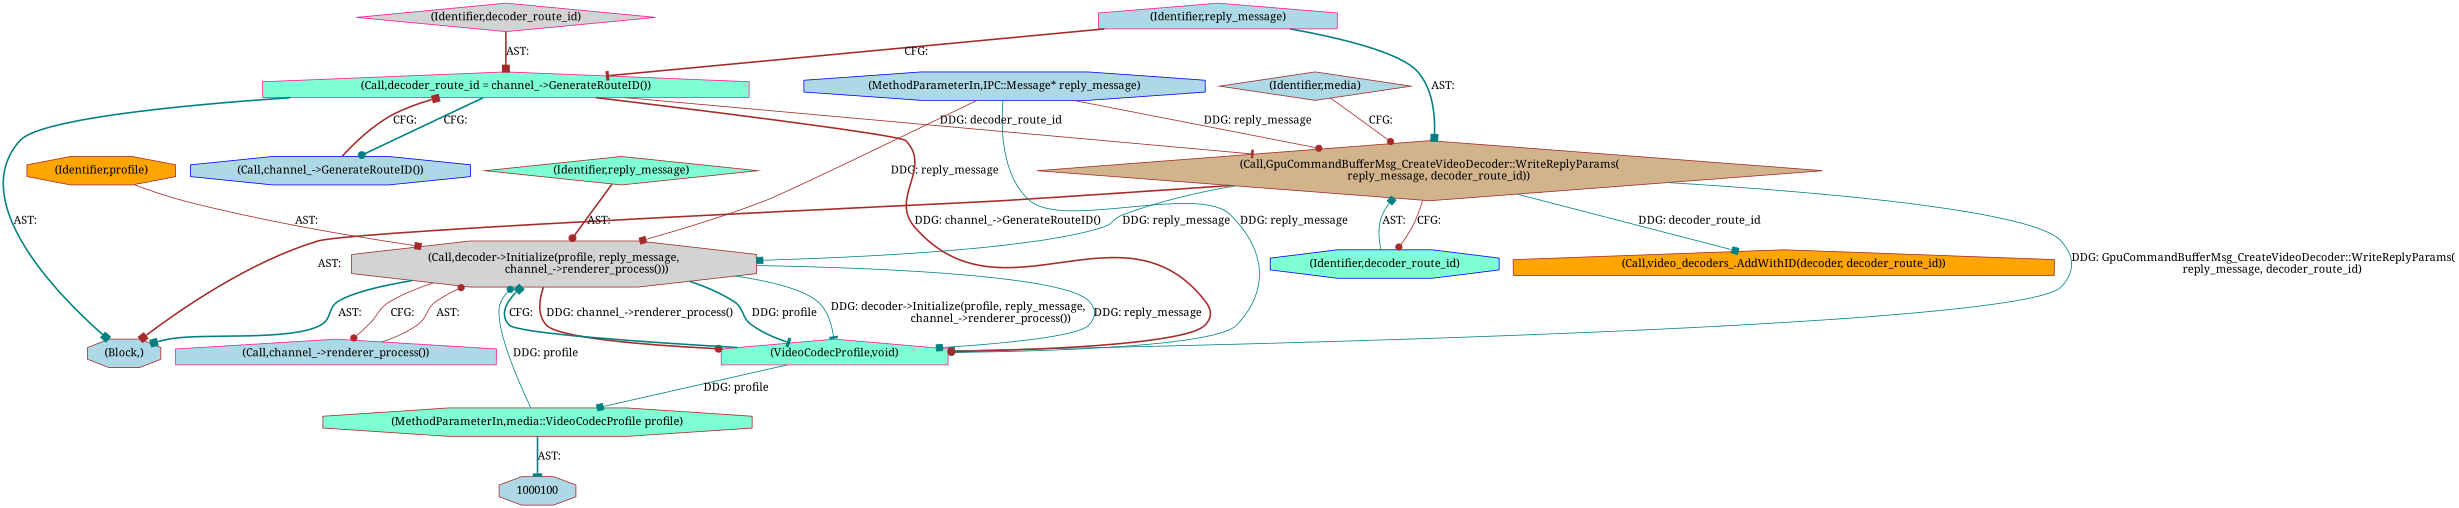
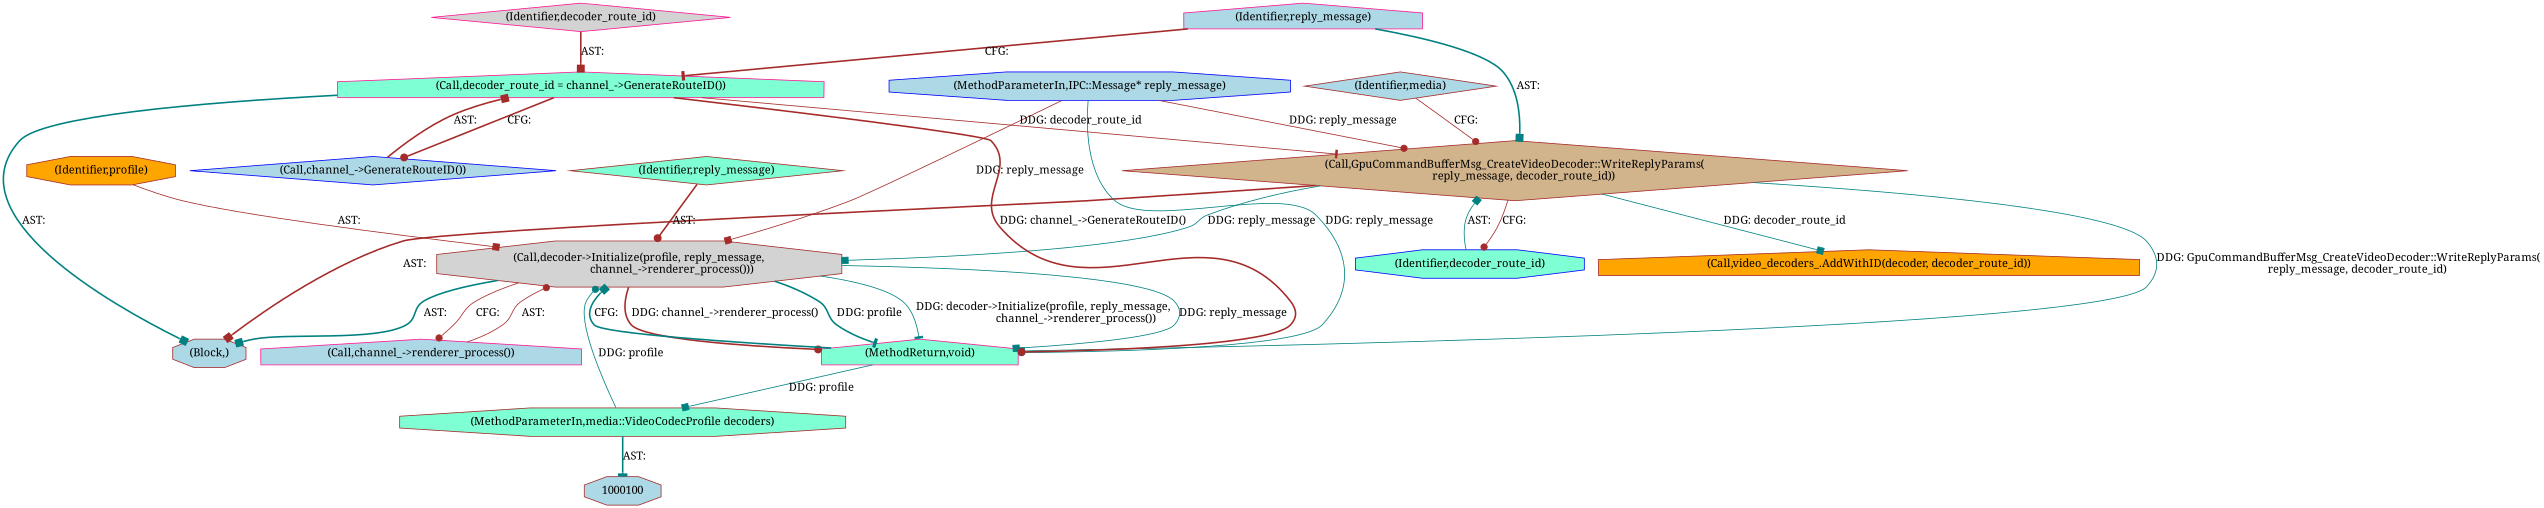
edge "(Call,channel_->GenerateRouteID())" -> "(Call,decoder_route_id = channel_->GenerateRouteID())": label "CFG: " -> "AST: "
edge "(Call,decoder_route_id = channel_->GenerateRouteID())" -> "(Call,channel_->GenerateRouteID())": color teal -> brown
node "(Call,channel_->GenerateRouteID())": shape octagon -> diamond
node "(VideoCodecProfile,void)": label "(VideoCodecProfile,void)" -> "(MethodReturn,void)"
node "(MethodParameterIn,media::VideoCodecProfile profile)": label "(MethodParameterIn,media::VideoCodecProfile profile)" -> "(MethodParameterIn,media::VideoCodecProfile decoders)"
